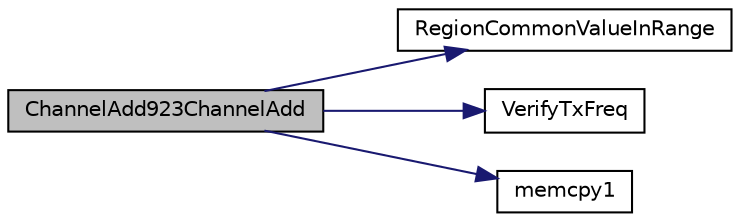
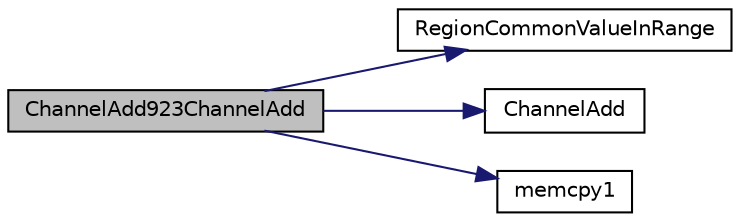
node "VerifyTxFreq": label "VerifyTxFreq" -> "ChannelAdd"
